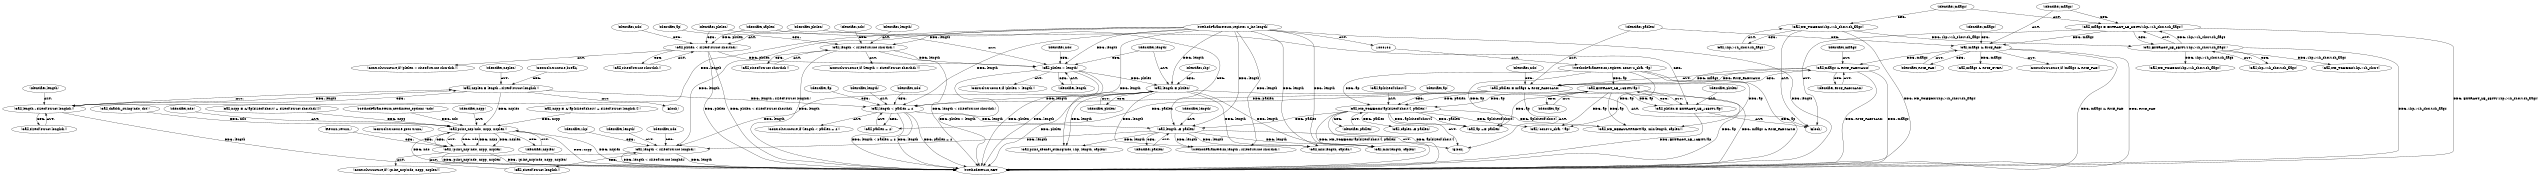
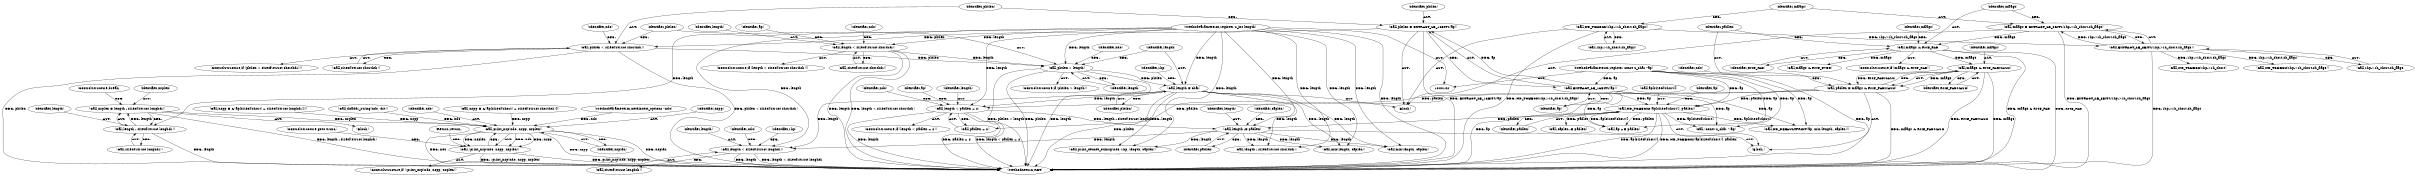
edge "(Identifier,caplen)" -> "(Call,pktlen < sizeof(struct shorthdr))": now "(Call,pktlen = EXTRACT_LE_16BITS(ap))" -> "(Call,pktlen < sizeof(struct shorthdr))"
edge "1000102" -> "(MethodParameterIn,register const u_char *ap)": reversed
node "(Call,length = pktlen)": label "(Call,length = pktlen)" -> "(Call,length = char)"
edge "(Call,nsplen = length - sizeof(struct longhdr))" -> "(Call,length < padlen + 2)": now "(Call,nsplen = length - sizeof(struct longhdr))" -> "(MethodReturn,RET)"
edge "(Call,length < padlen + 2)" -> "(Call,length -= padlen)": label "DDG: length" -> "DDG: length - sizeof(struct longhdr)"
node "(MethodParameterIn,length - sizeof(struct shorthdr))": label "(MethodParameterIn,length - sizeof(struct shorthdr))" -> "(Call,length - sizeof(struct shorthdr))"
